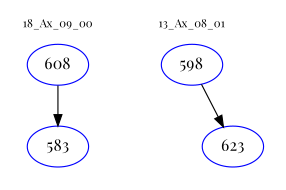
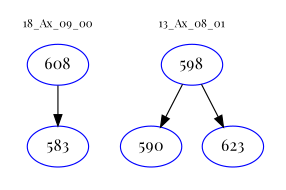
node "590": added
